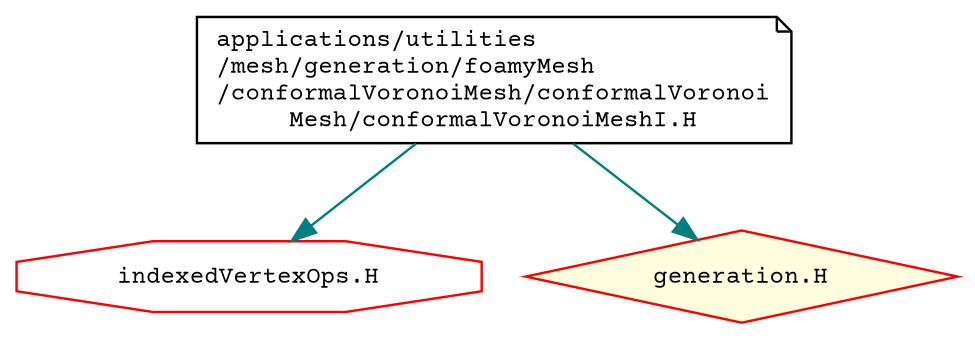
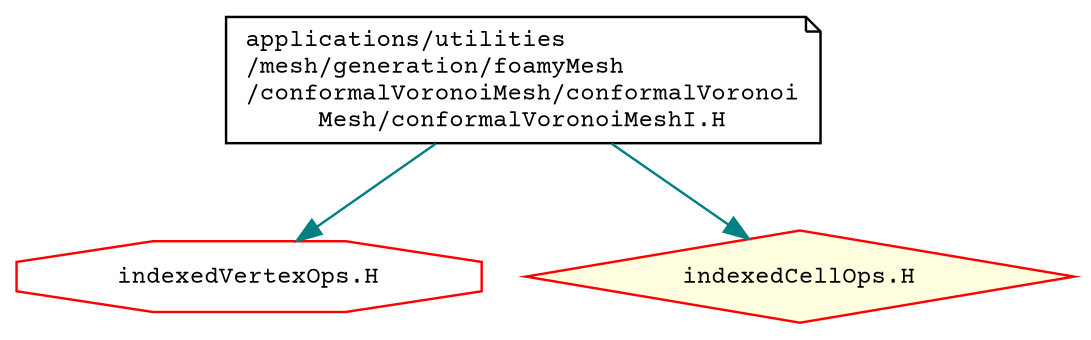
node "generation.H": label "generation.H" -> "indexedCellOps.H"
